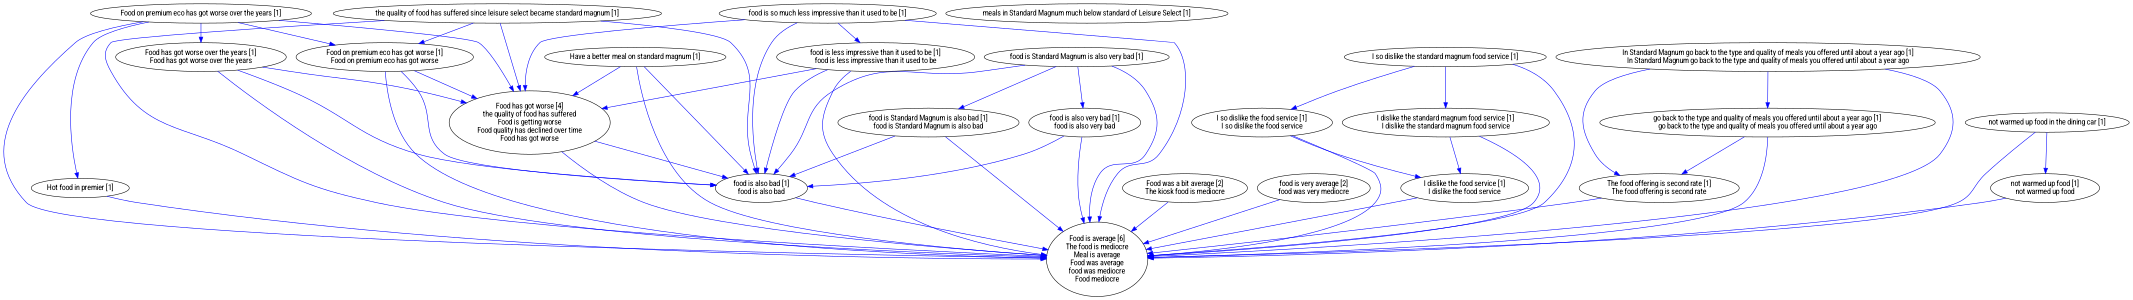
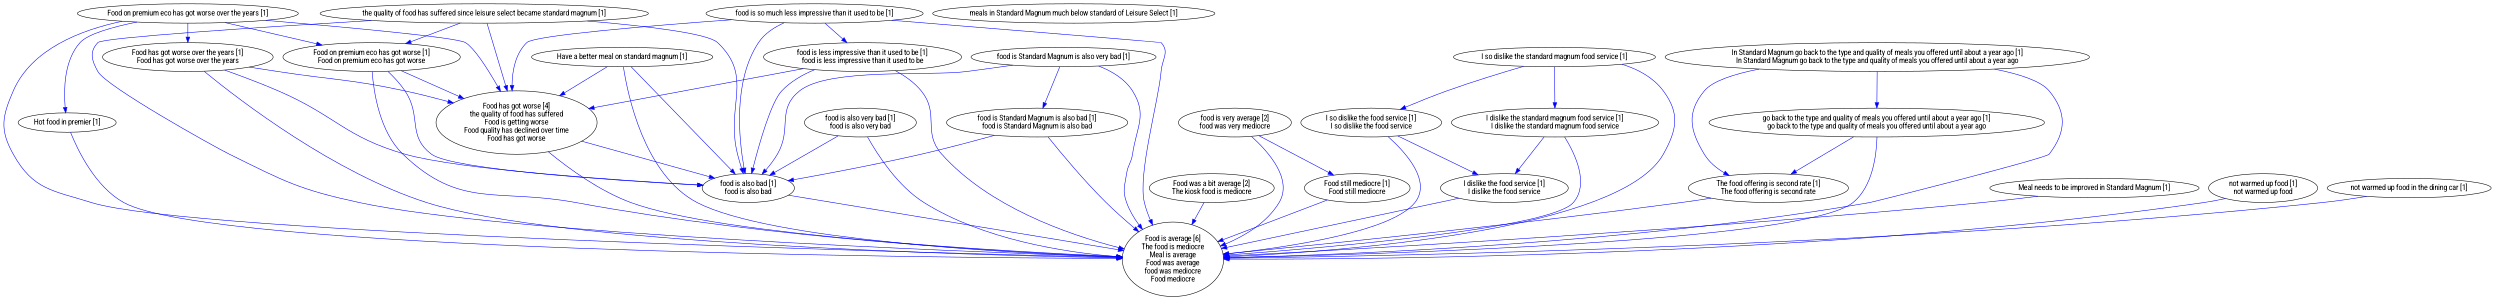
edge "food is Standard Magnum is also very bad [1]" -> "food is also very bad [1] food is also very bad": removed
edge "not warmed up food in the dining car [1]" -> "not warmed up food [1] not warmed up food": removed
node "Food still mediocre [1] Food still mediocre": added
node "Meal needs to be improved in Standard Magnum [1]": added
